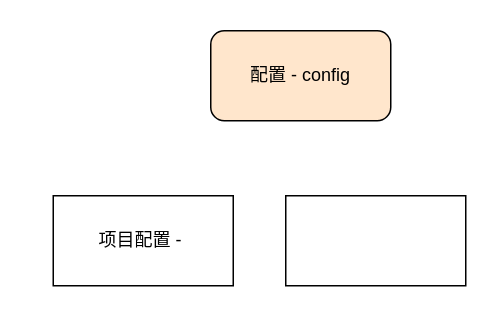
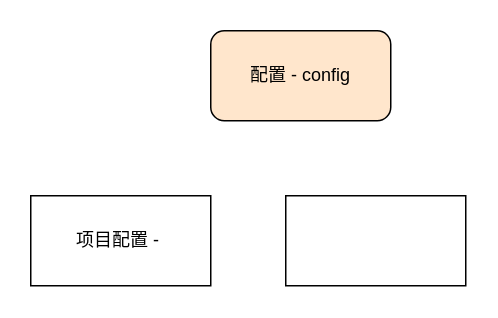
node "项目配置 -": moved (143, 241) -> (121, 241)
